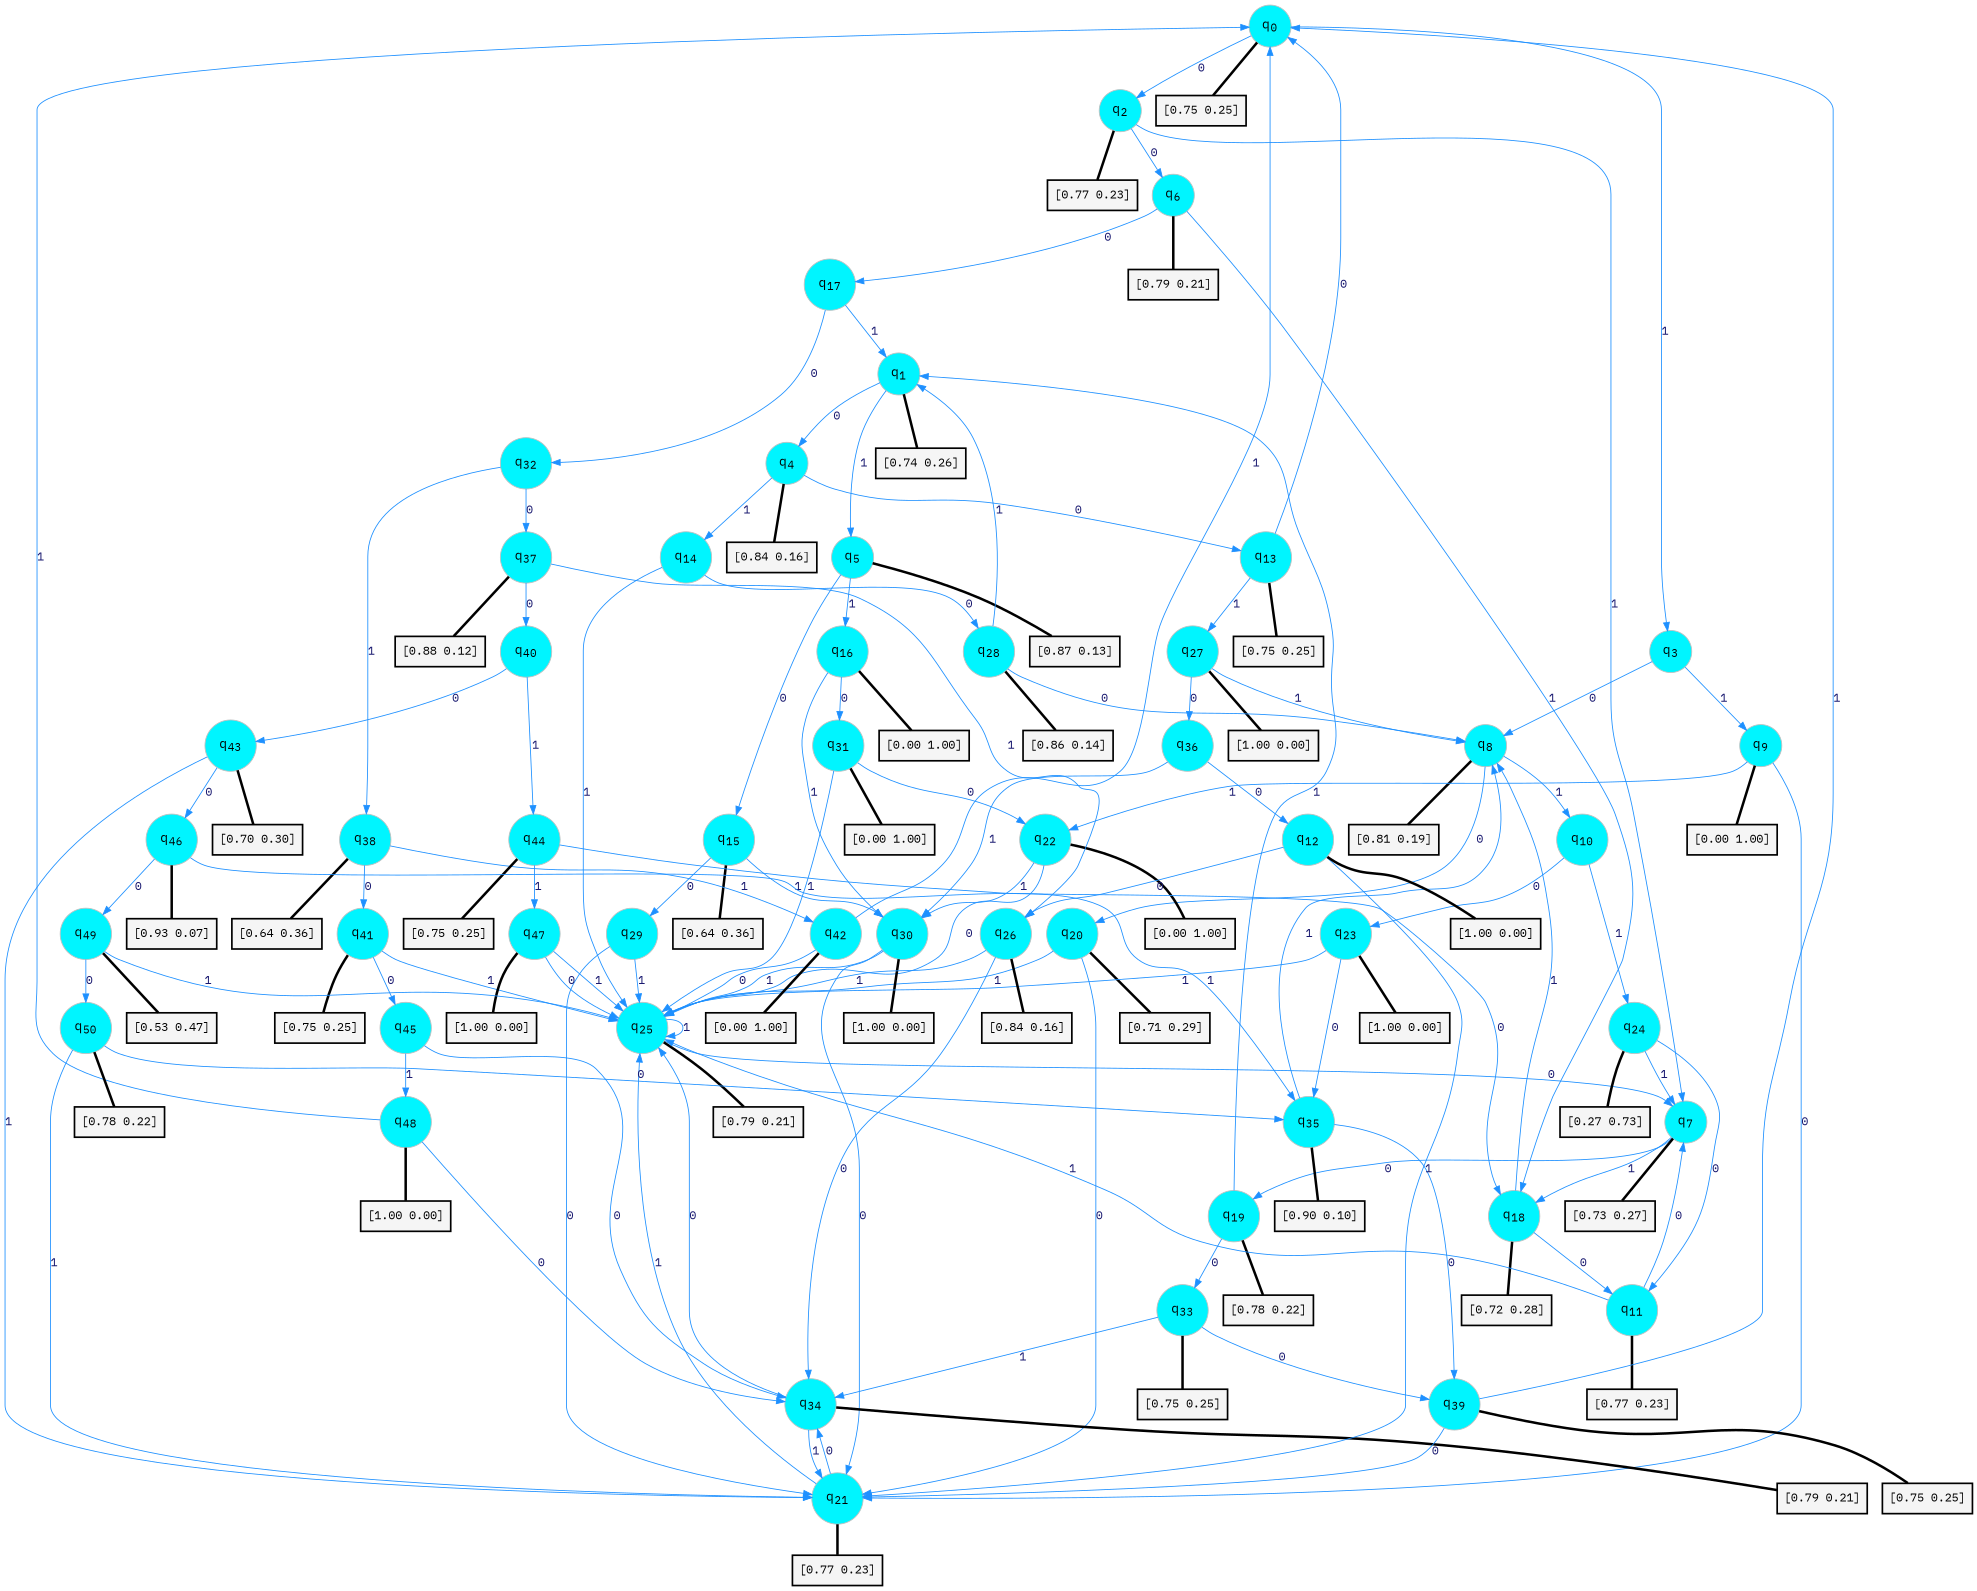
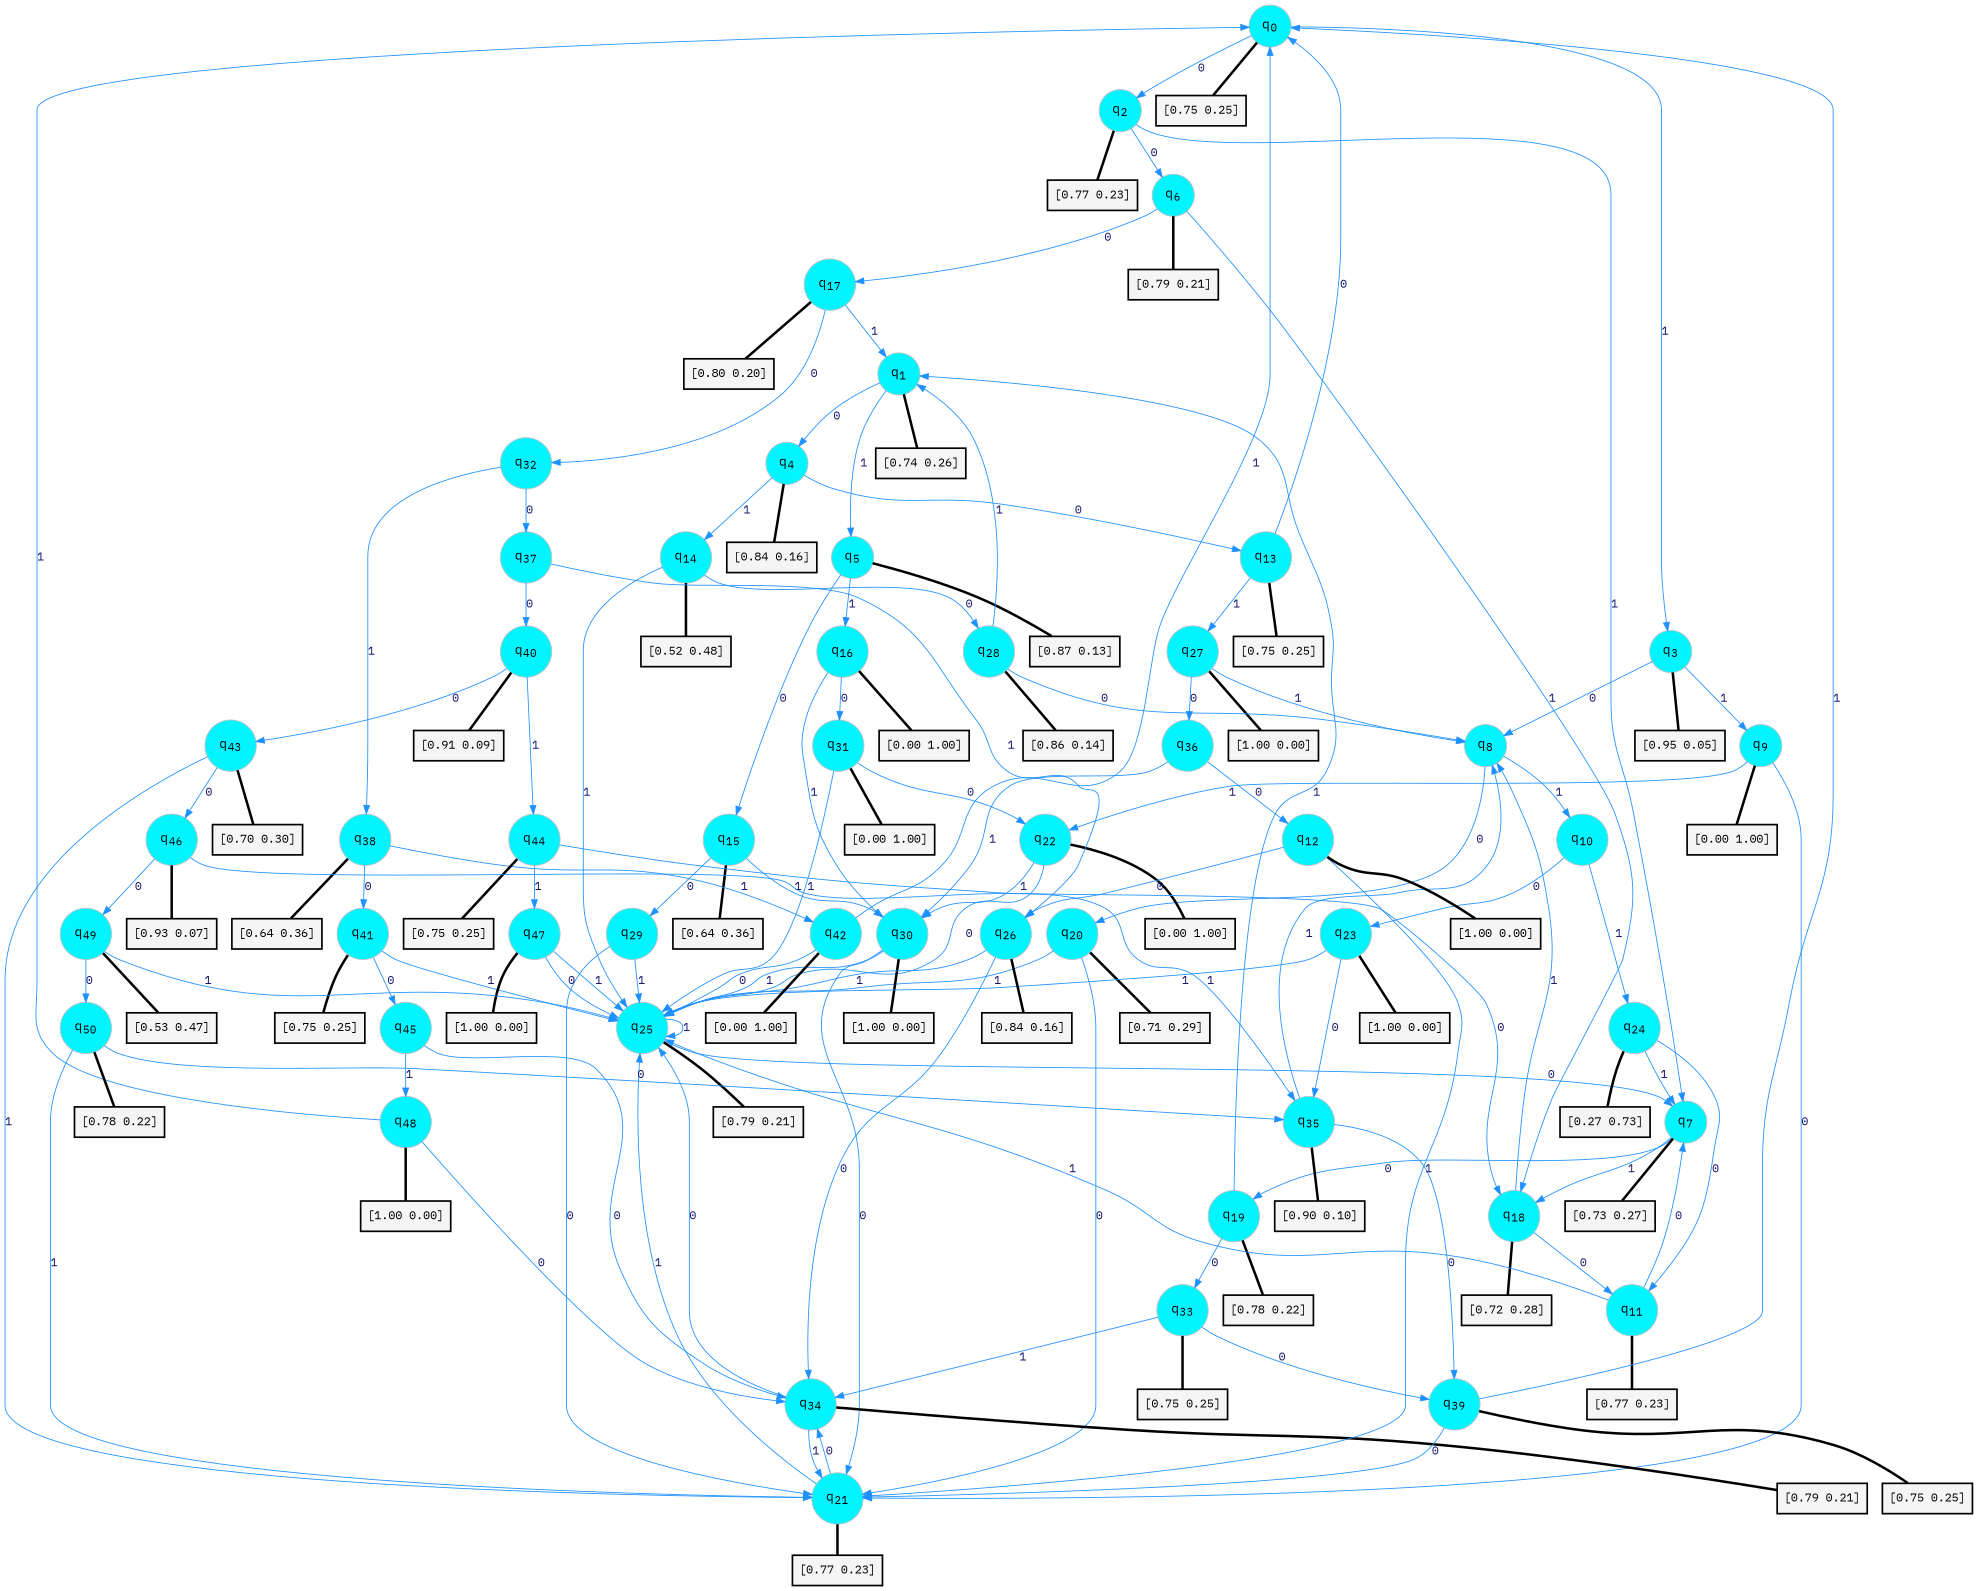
node "[0.80 0.20]": added
node "[0.88 0.12]": removed
node "[0.52 0.48]": added
node "[0.91 0.09]": added
node "[0.95 0.05]": added
node "[0.81 0.19]": removed
